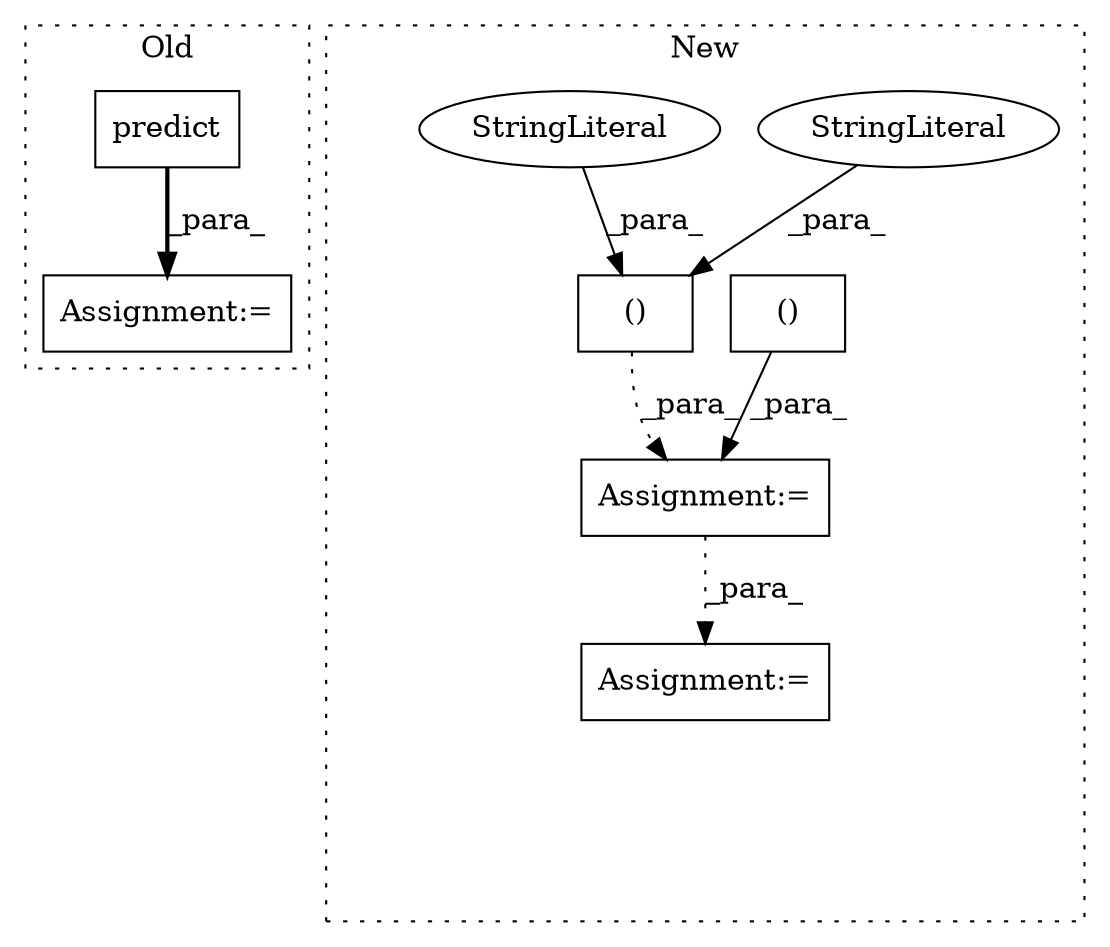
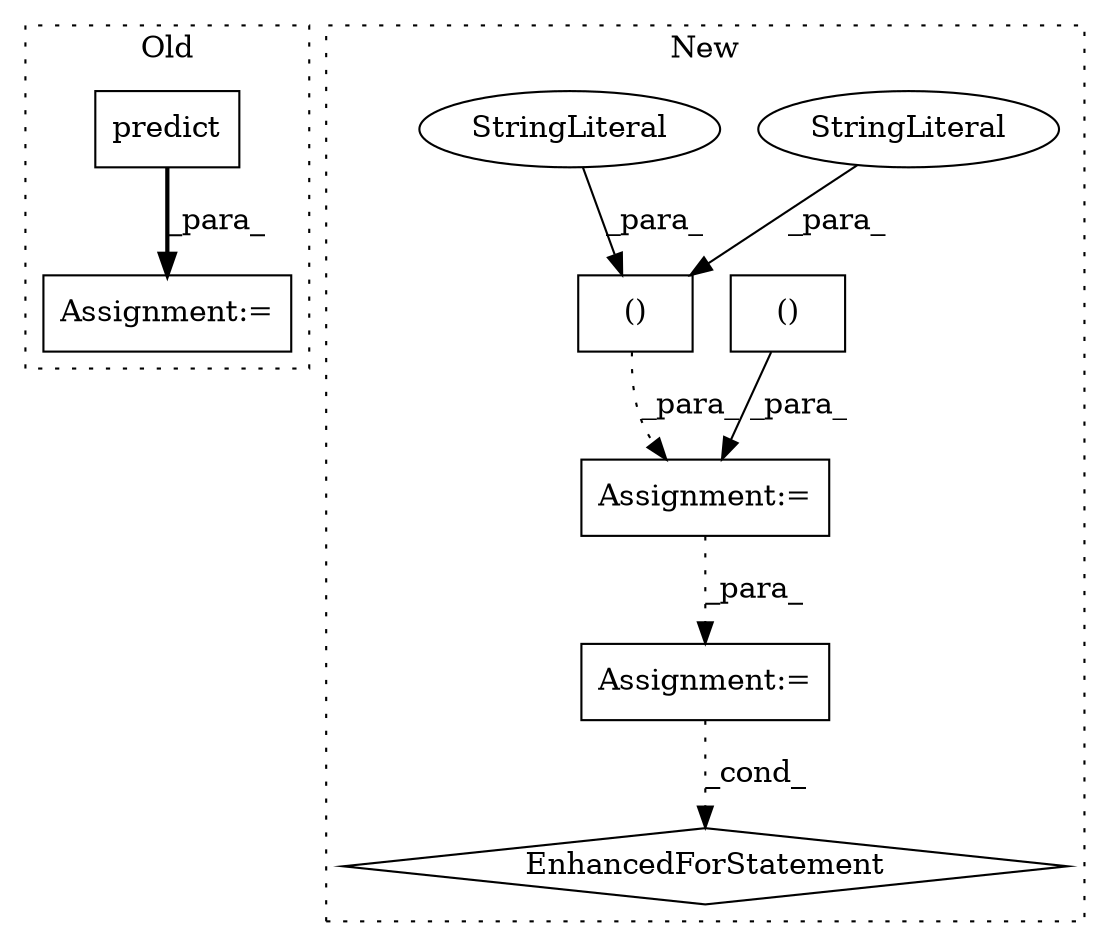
node "EnhancedForStatement": added
